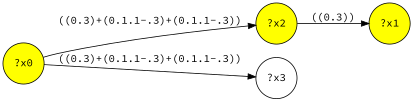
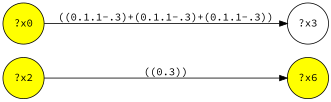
node "?x1": label "?x1" -> "?x6"
edge "?x0" -> "?x2": removed, label "((0.3)+(0.1.1-.3)+(0.1.1-.3))"
edge "?x0" -> "?x3": label "((0.3)+(0.1.1-.3)+(0.1.1-.3))" -> "((0.1.1-.3)+(0.1.1-.3)+(0.1.1-.3))"
